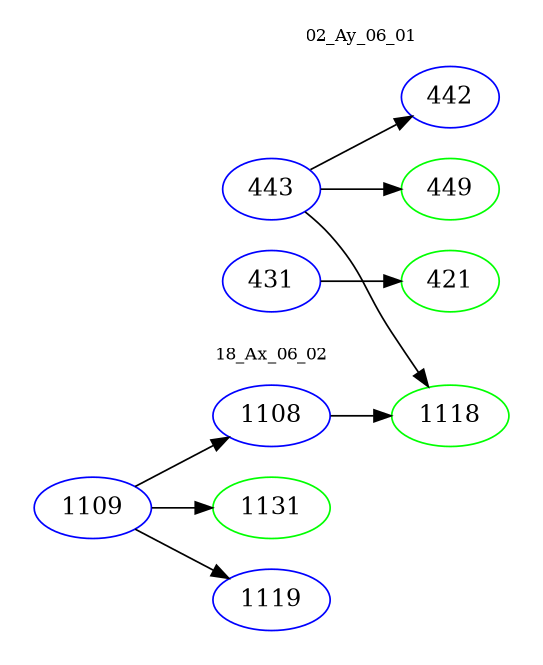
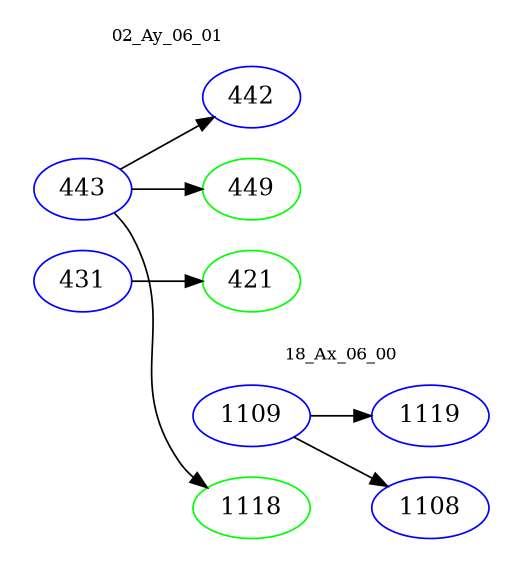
cluster "18_Ax_06_02": label "18_Ax_06_02" -> "18_Ax_06_00"
edge "1108" -> "1118": removed
node "1131": removed
